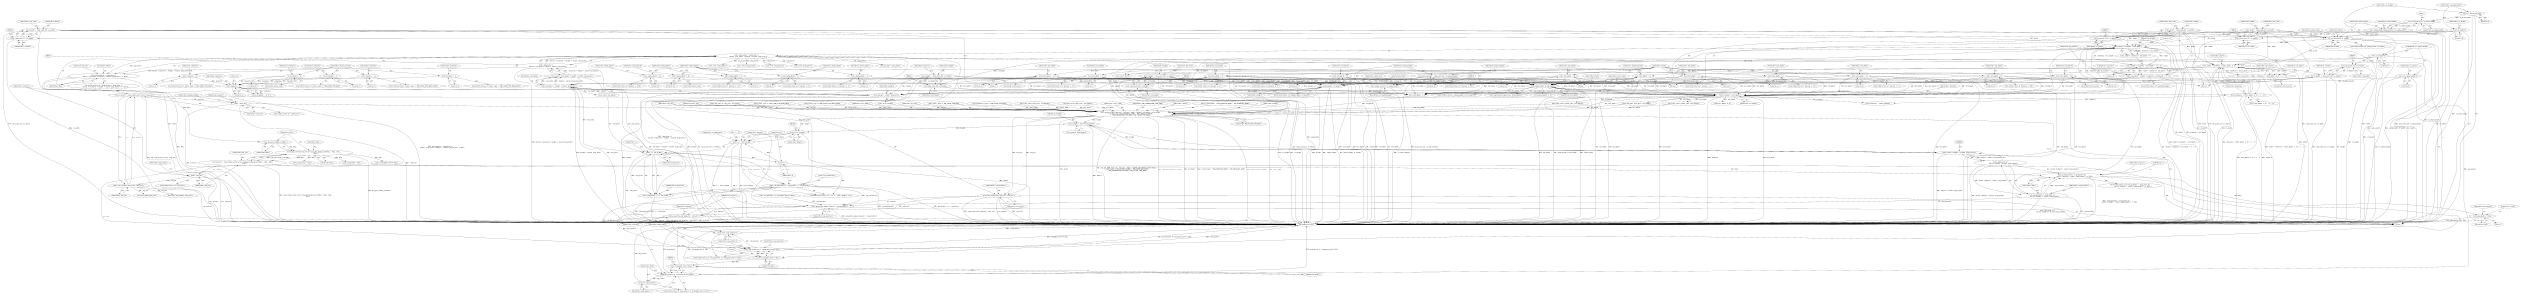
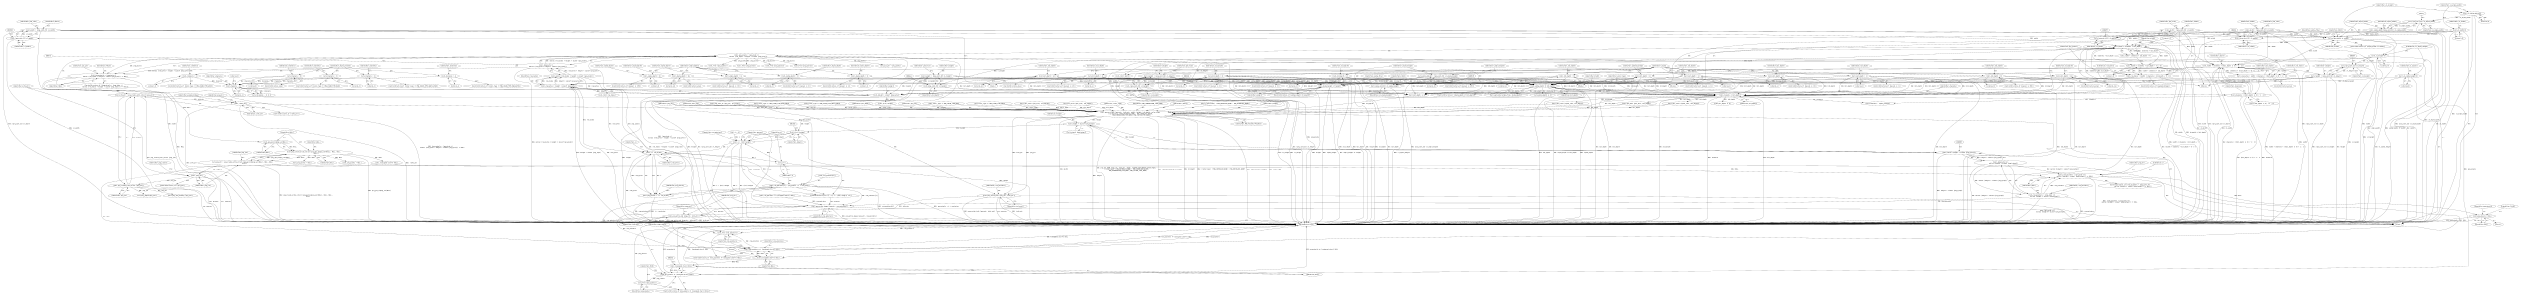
edge "(Call,row_bytes * height * sizeof (png_byte))" -> "(Call,(int) row_bytes)": now "(Call,malloc (row_bytes * height * sizeof (png_byte)))" -> "(Call,(int) row_bytes)"
node "(Call,pointers_type == PNG_COLOR_TYPE_GRAY)": label "(Call,pointers_type == PNG_COLOR_TYPE_GRAY)" -> "(Call,color_type == PNG_COLOR_TYPE_GRAY)"
edge "(Call,png_write_info (png_ptr, info_ptr))" -> "(Call,png_write_image (png_ptr, row_pointers))": now "(ControlStructure,for (i = 0; i < (int) height; i++))" -> "(Call,png_write_image (png_ptr, row_pointers))"
edge "(Call,free (row_pointers))" -> "(MethodReturn,BOOL)": reversed
